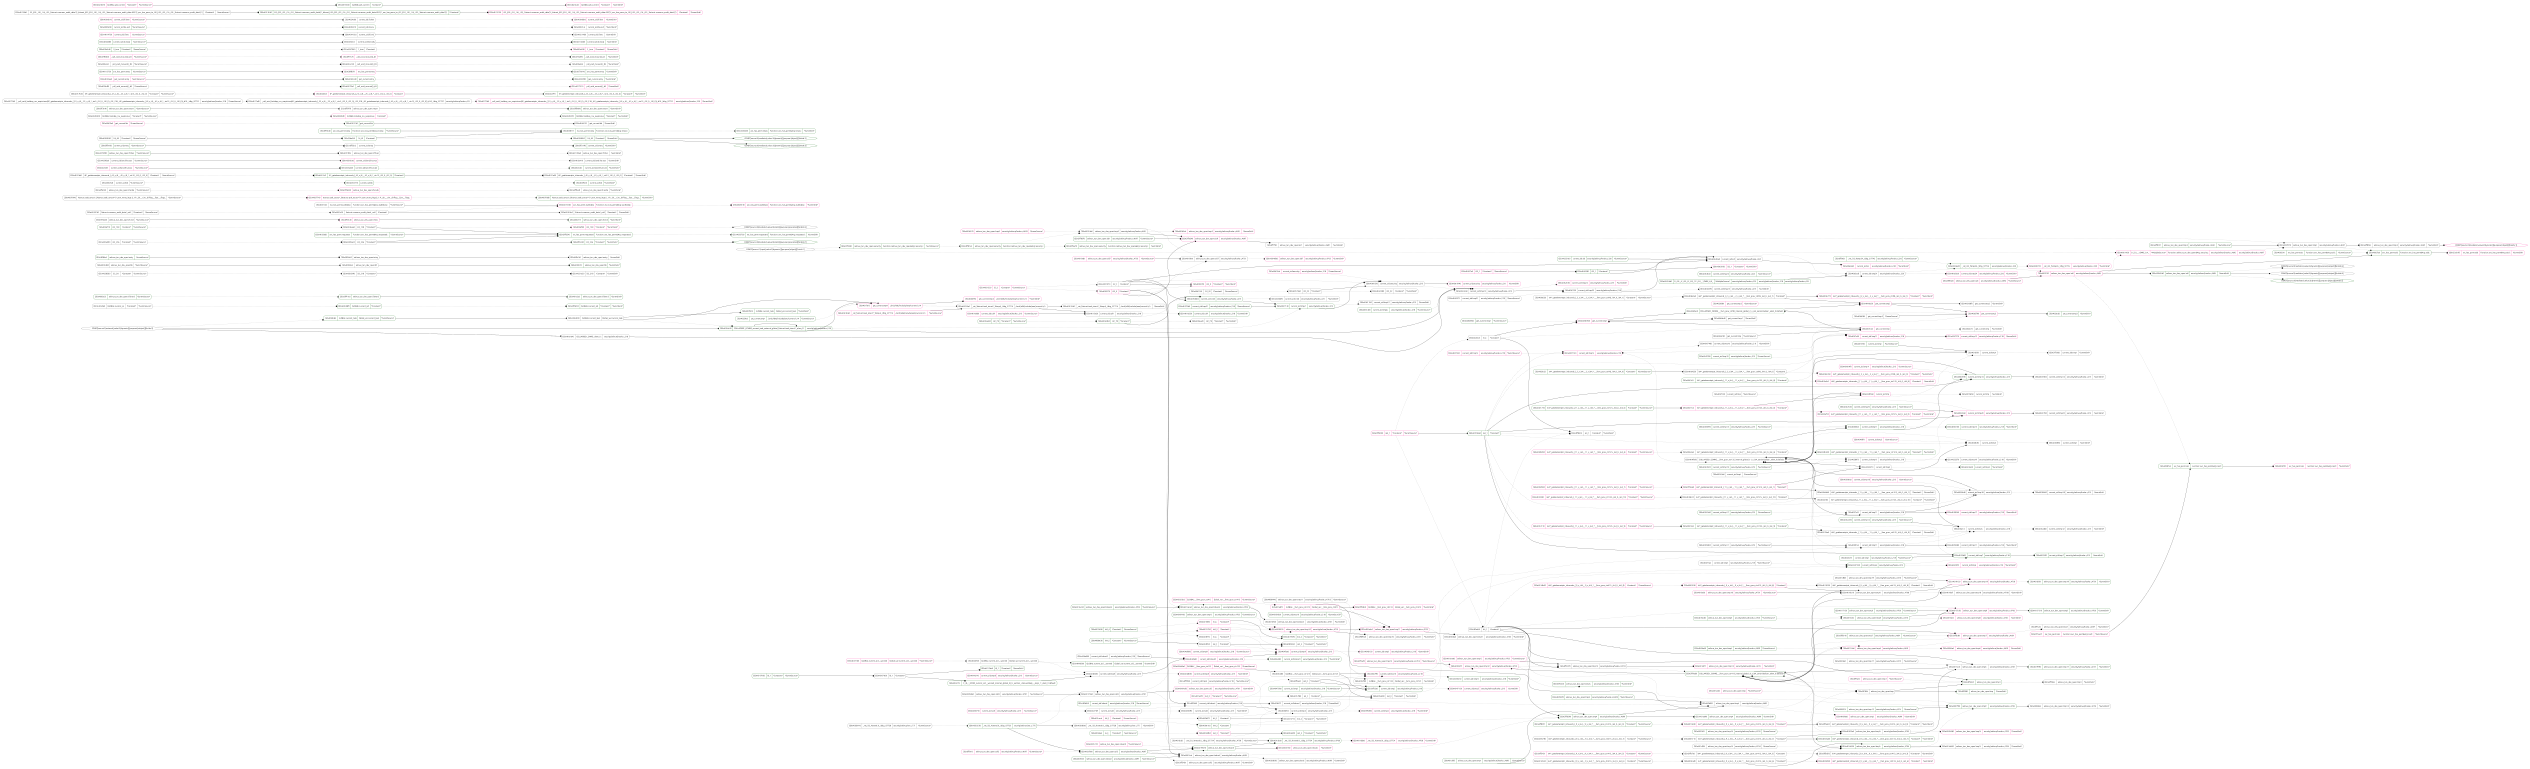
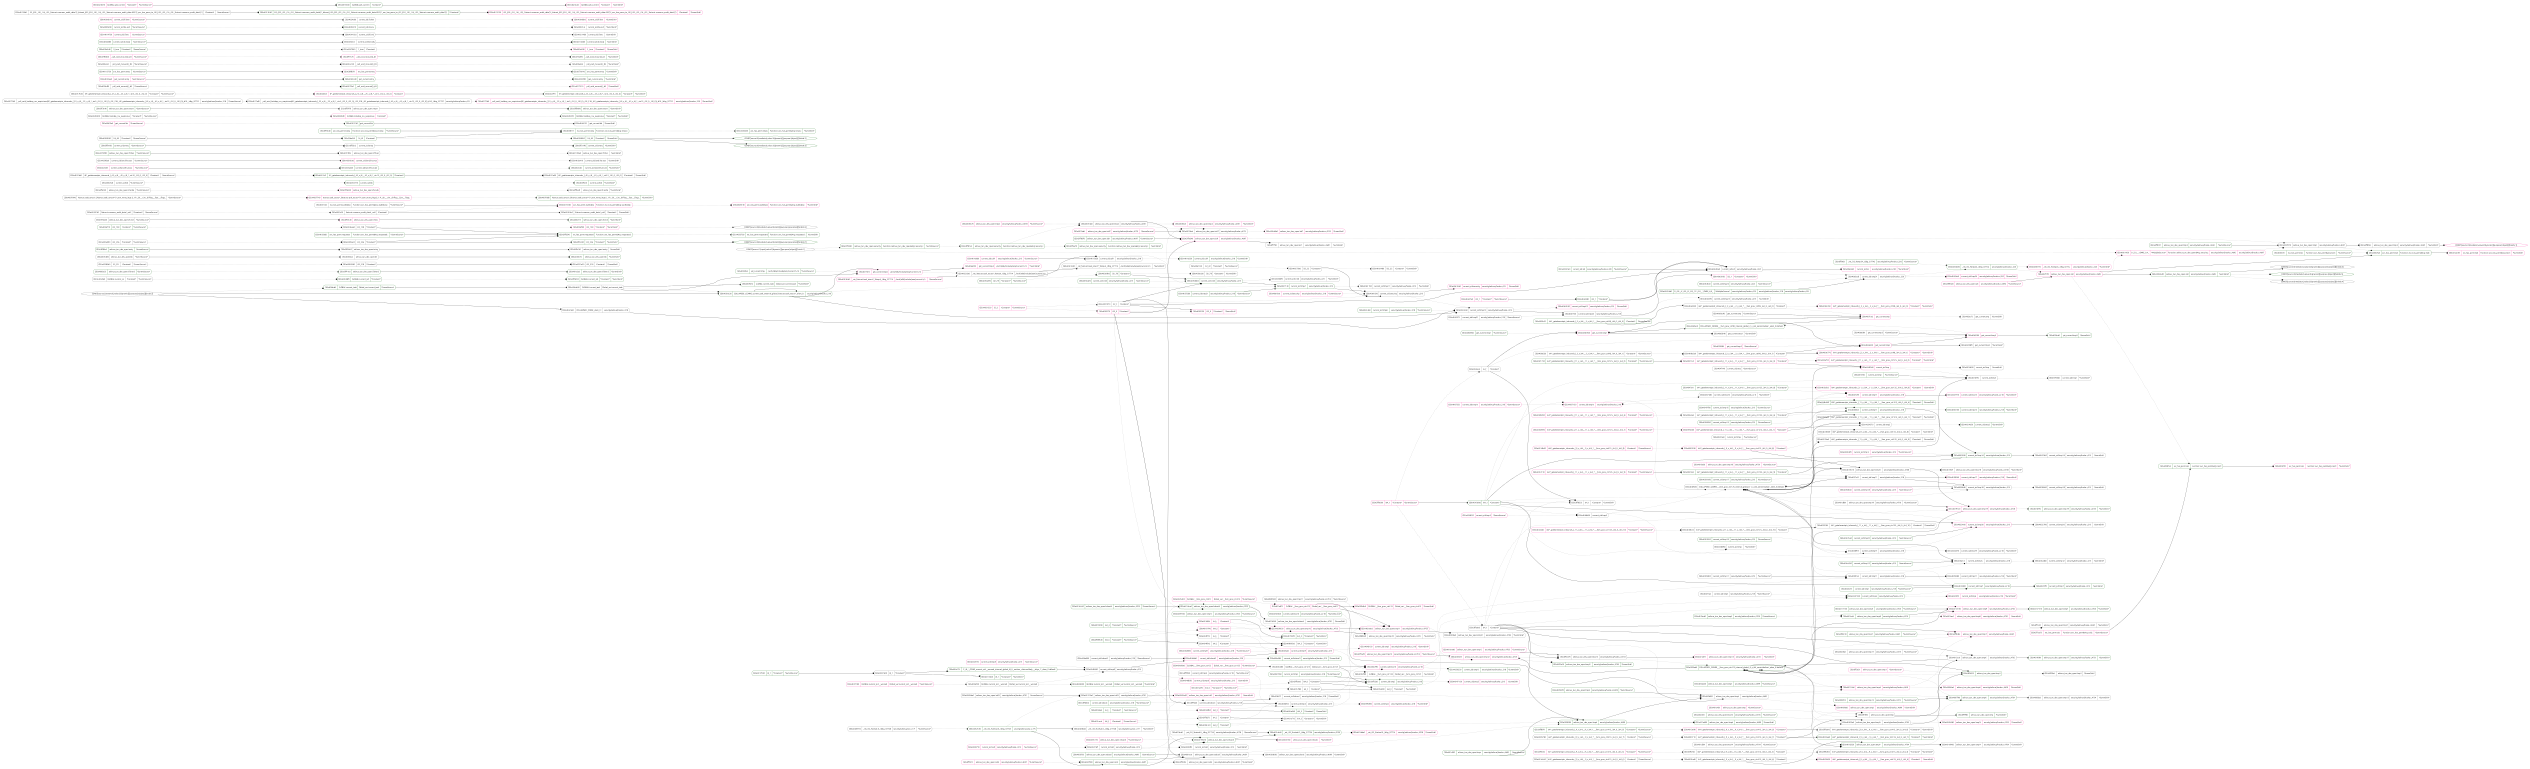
node "CE0x4056d20": added
edge "CE0x4024570" -> "CE0x4048d30": removed
